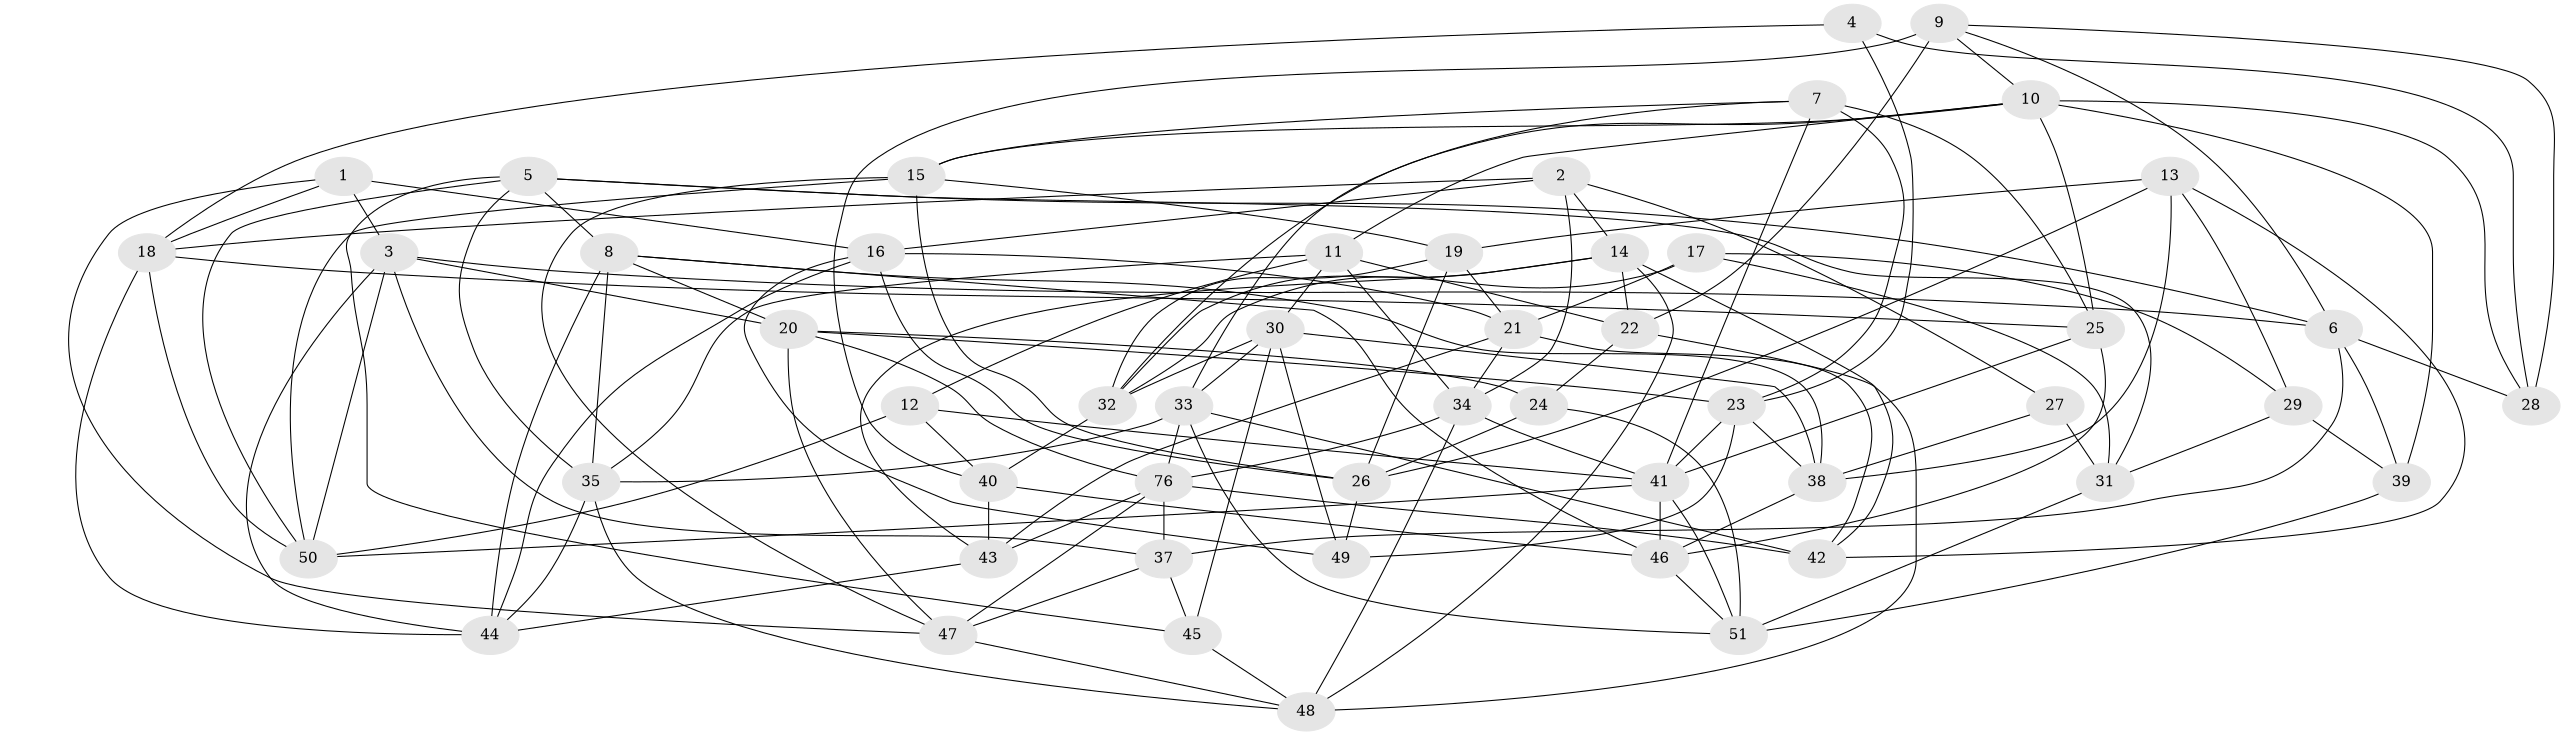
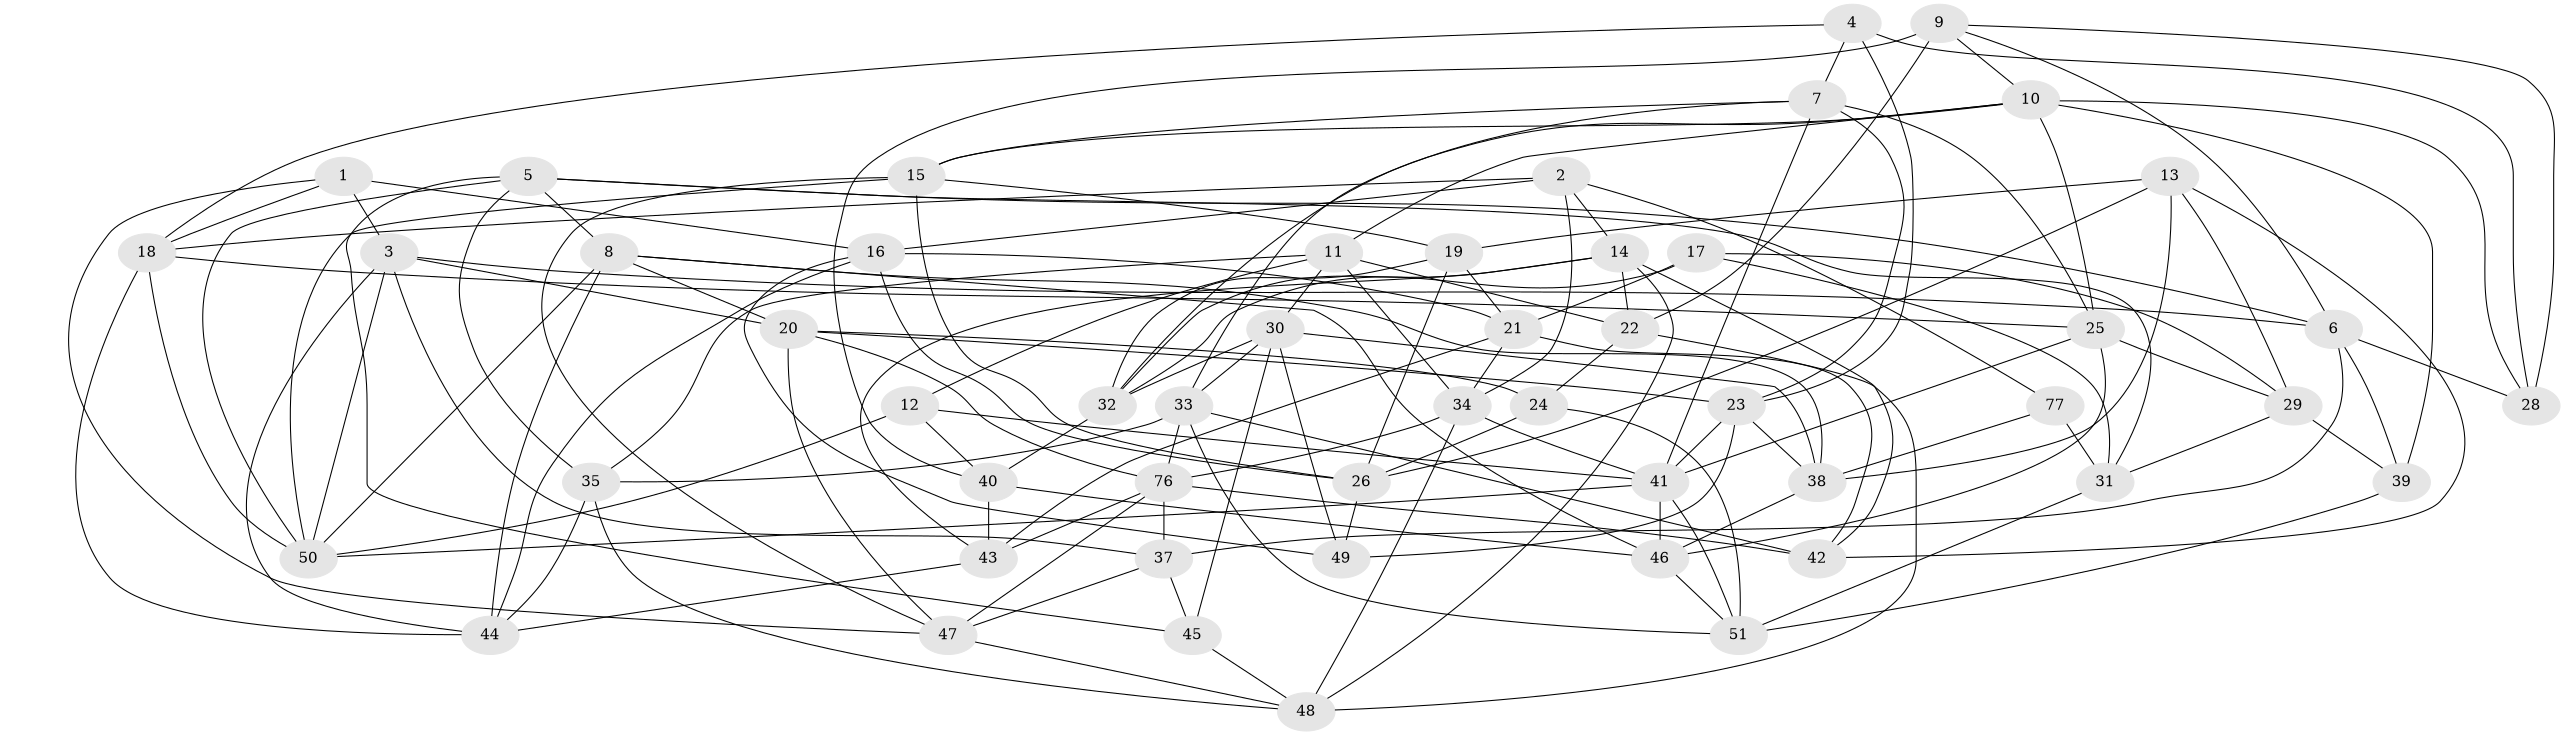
edge "4" -- "7": added
edge "8" -- "35": now "8" -- "50"
edge "25" -- "29": added
node "27": label "27" -> "77"
